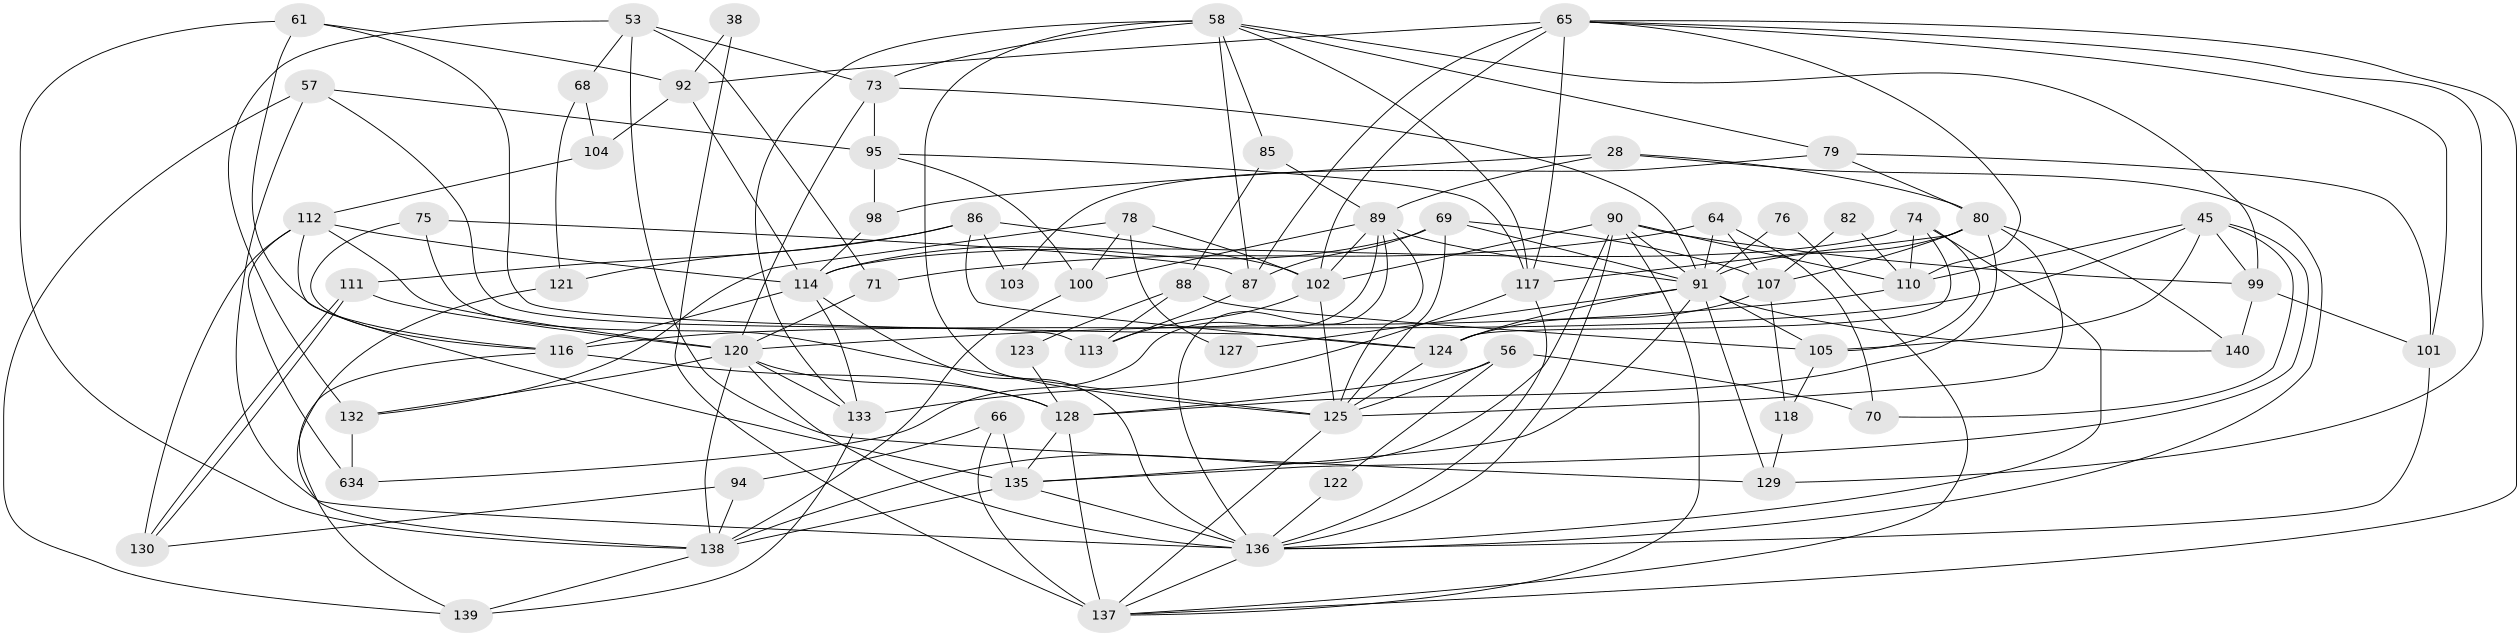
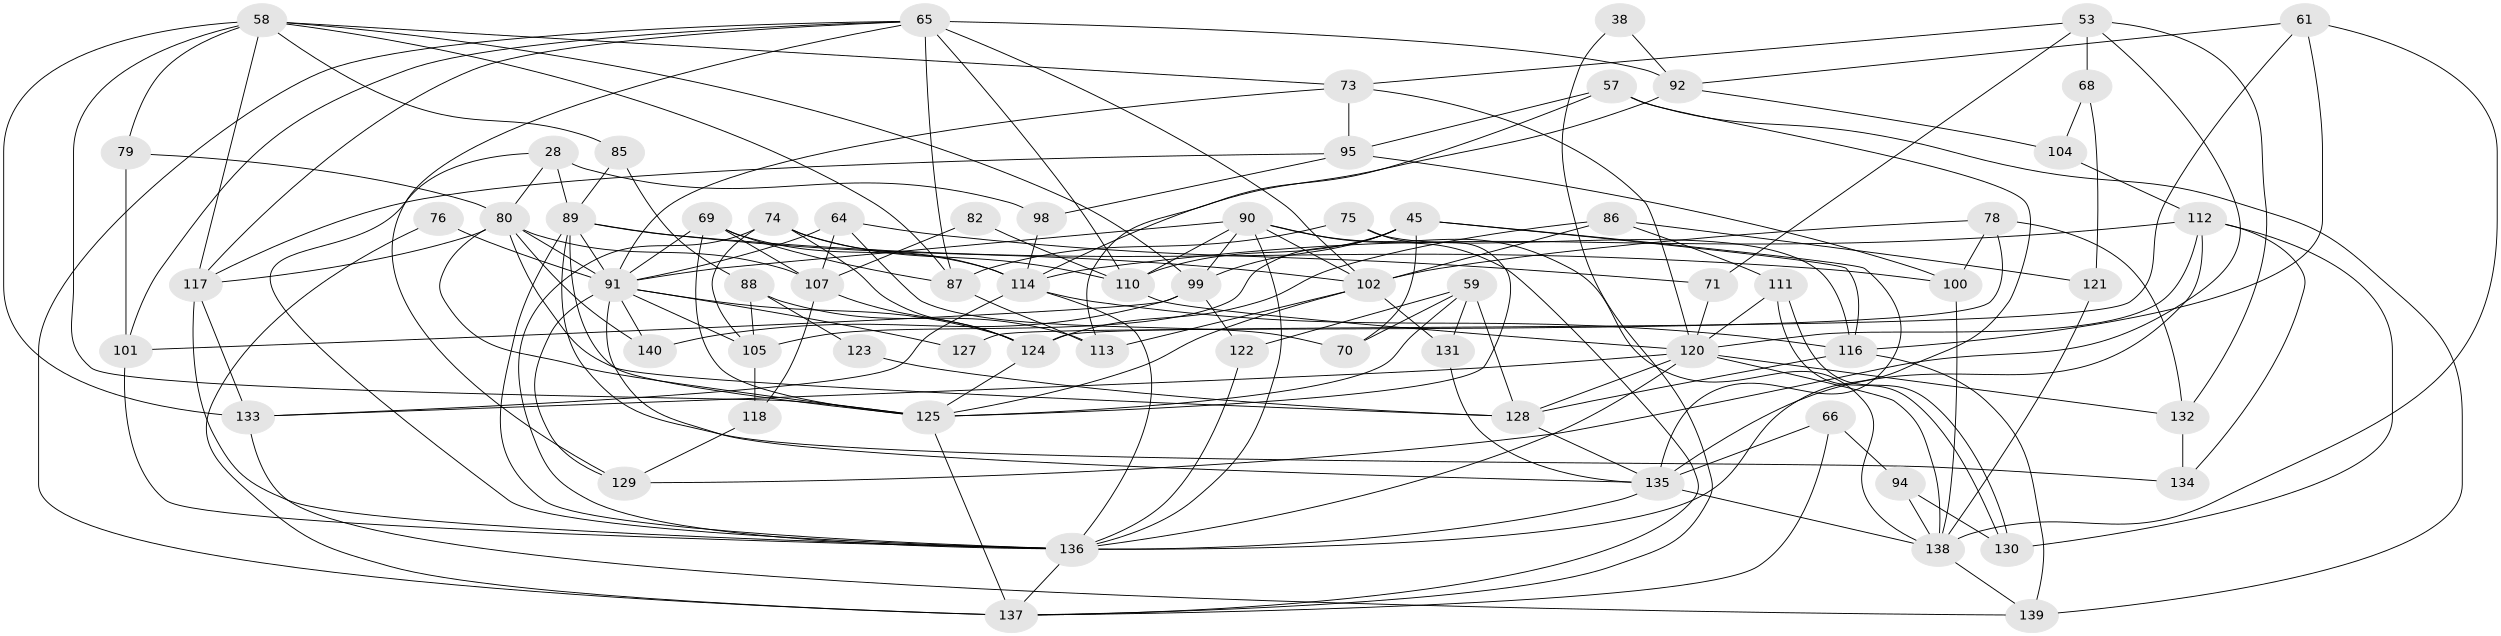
node "103": removed
edge "99" -- "122": added
node "131": added
node "56": label "56" -> "59"
node "634": label "634" -> "134"
edge "128" -- "137": removed
